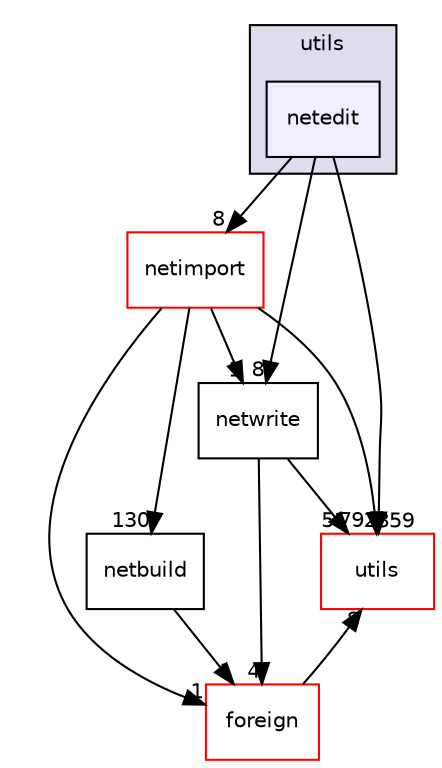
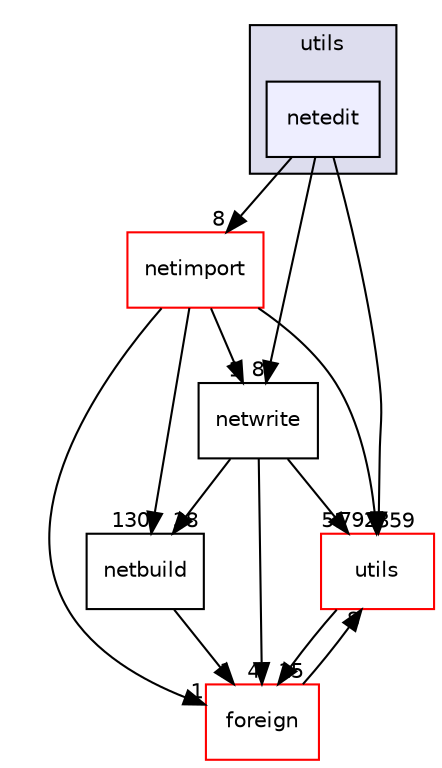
edge "netwrite" -> "netbuild": added
edge "utils" -> "foreign": added
